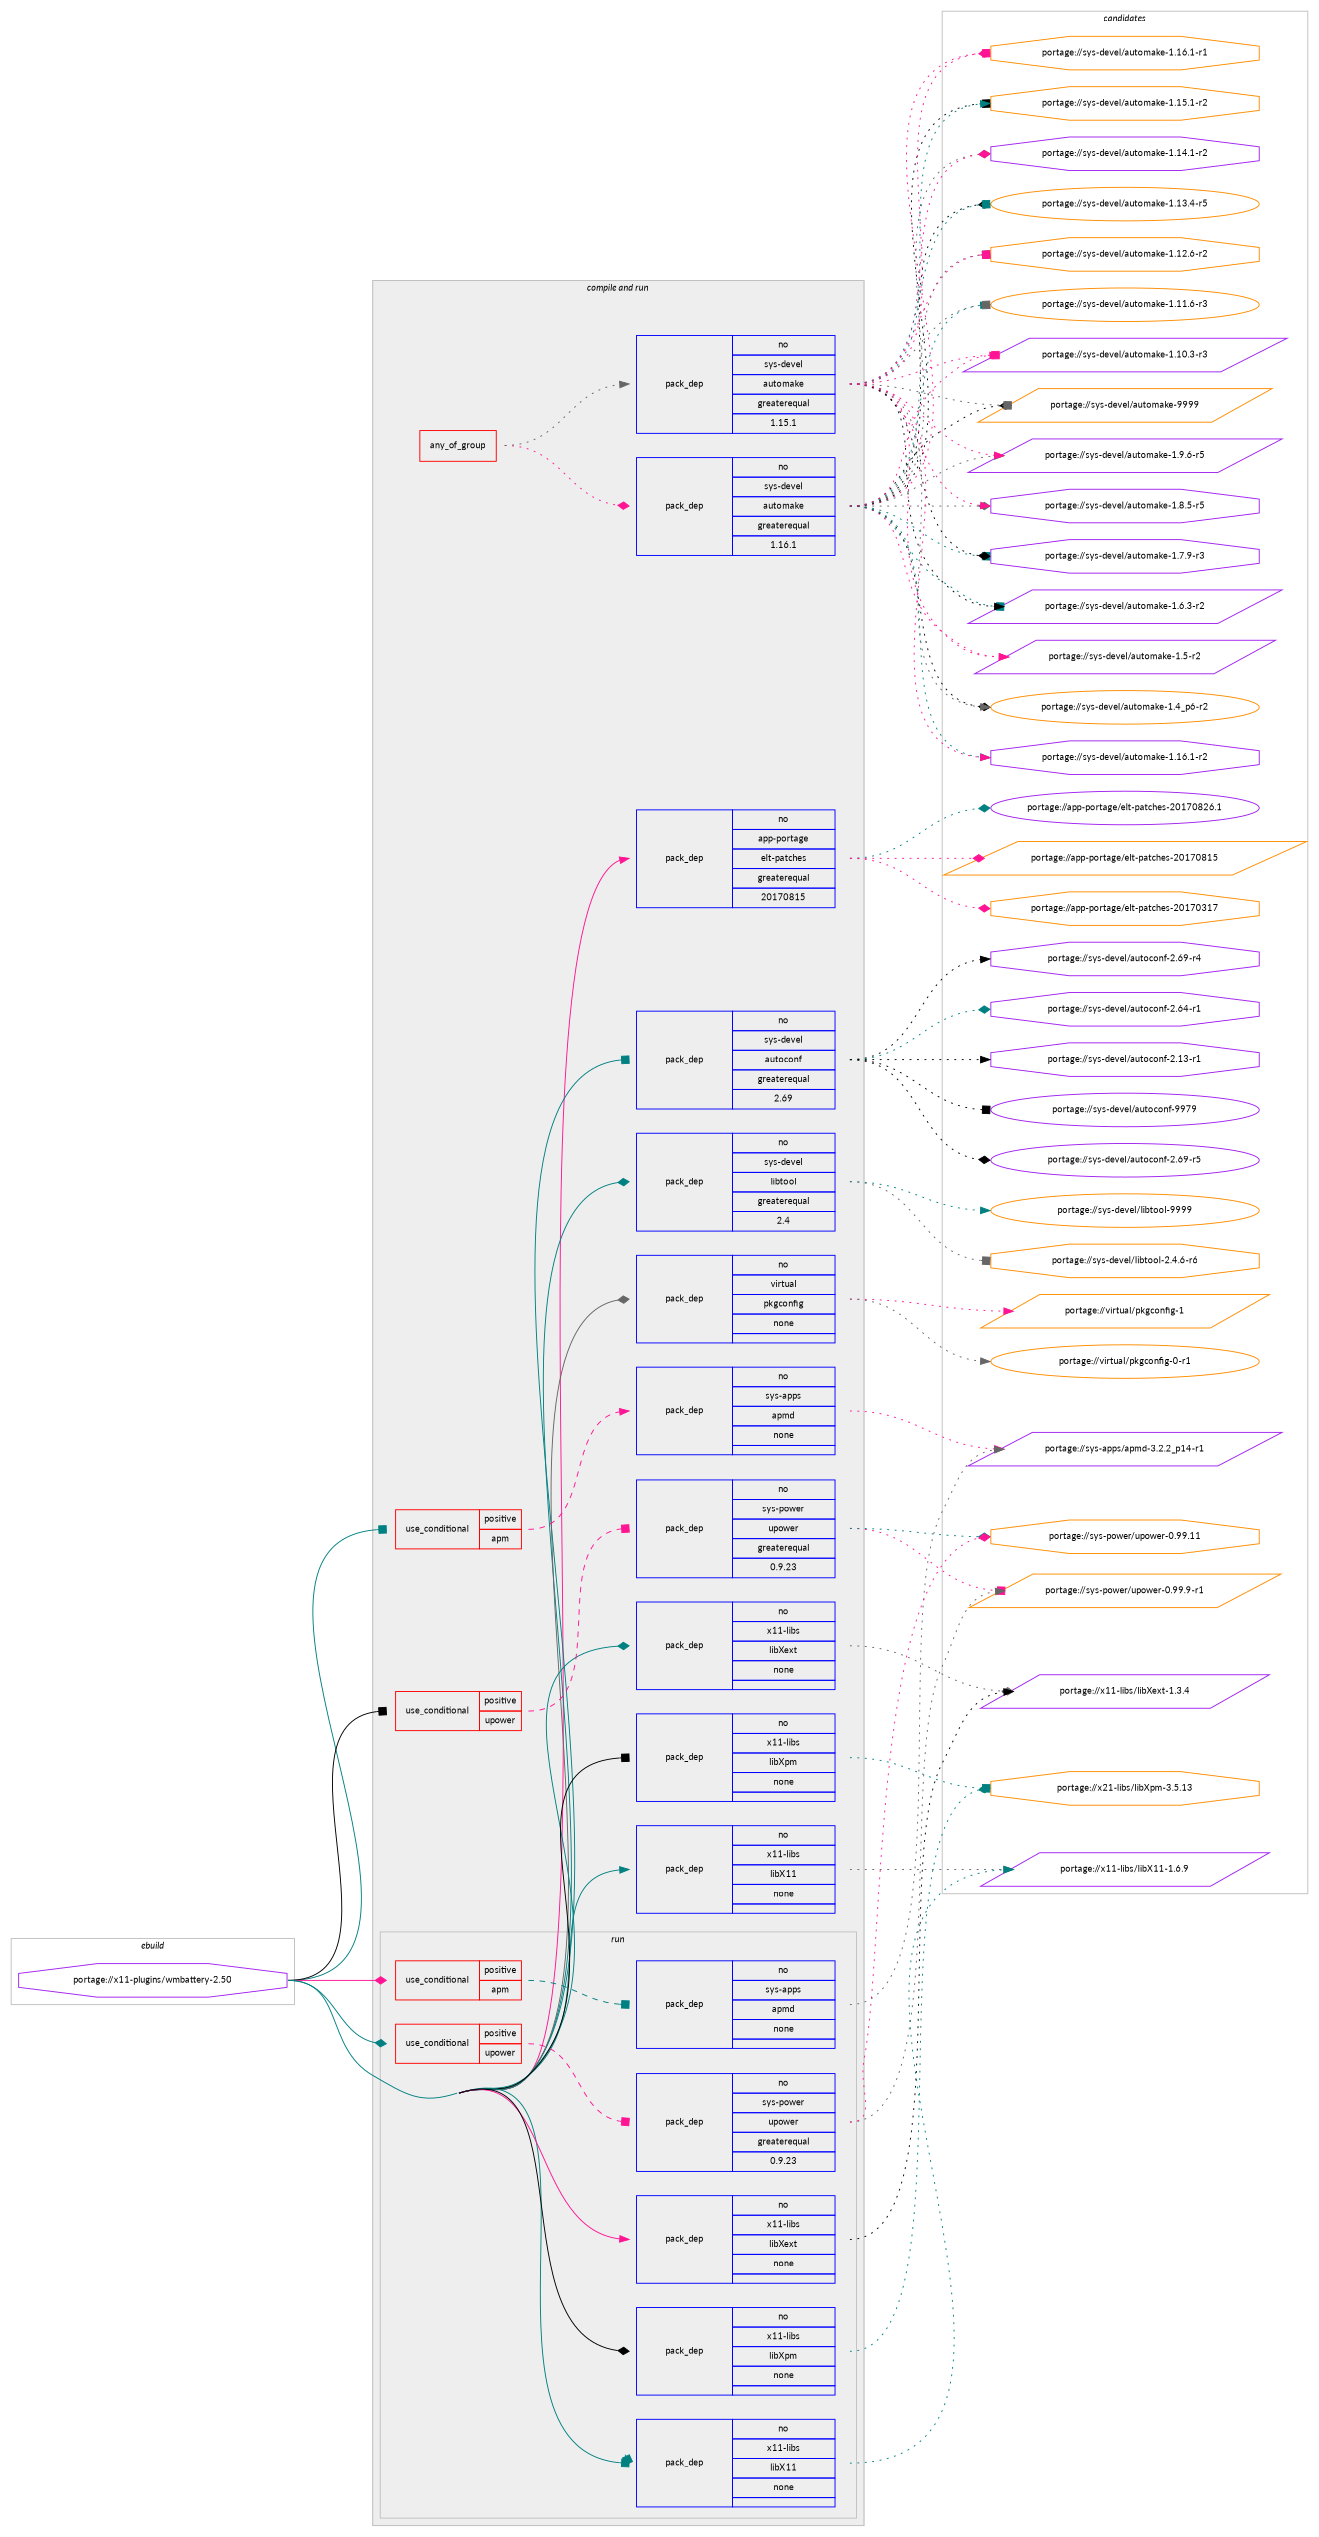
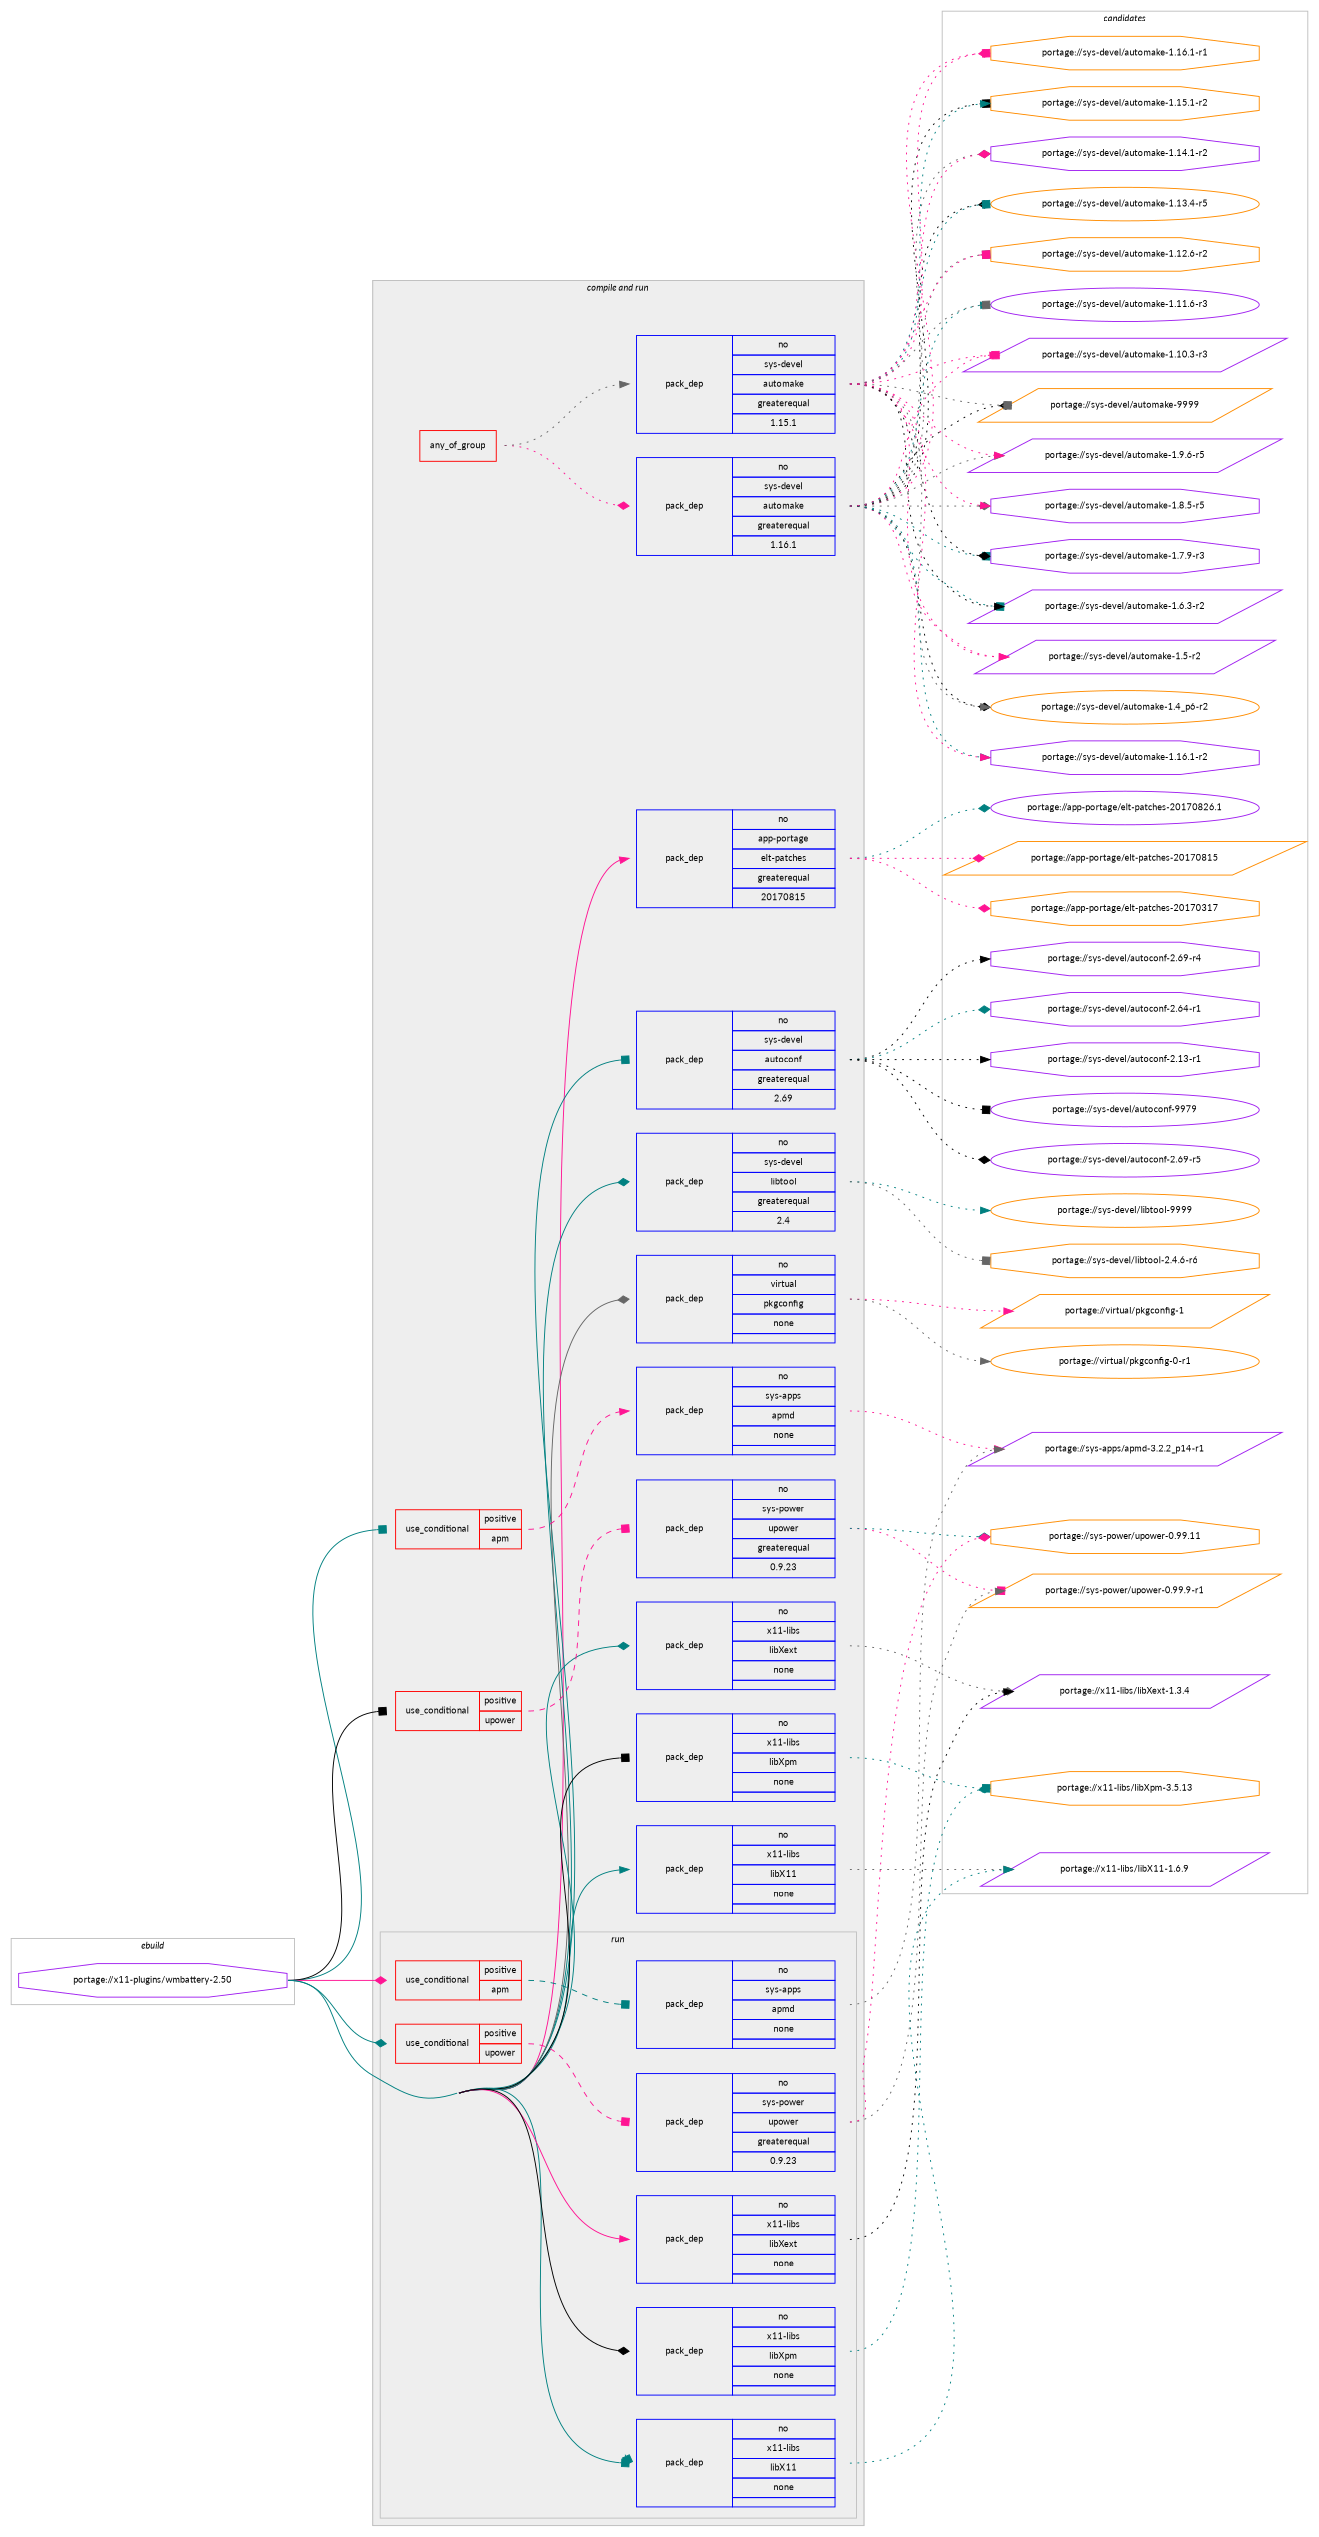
node "portage://sys-devel/automake-1.11.6-r3": color darkorange -> purple
node "portage://x21-libs/libXpm-3.5.13": label "portage://x21-libs/libXpm-3.5.13" -> "portage://x11-libs/libXpm-3.5.13"
